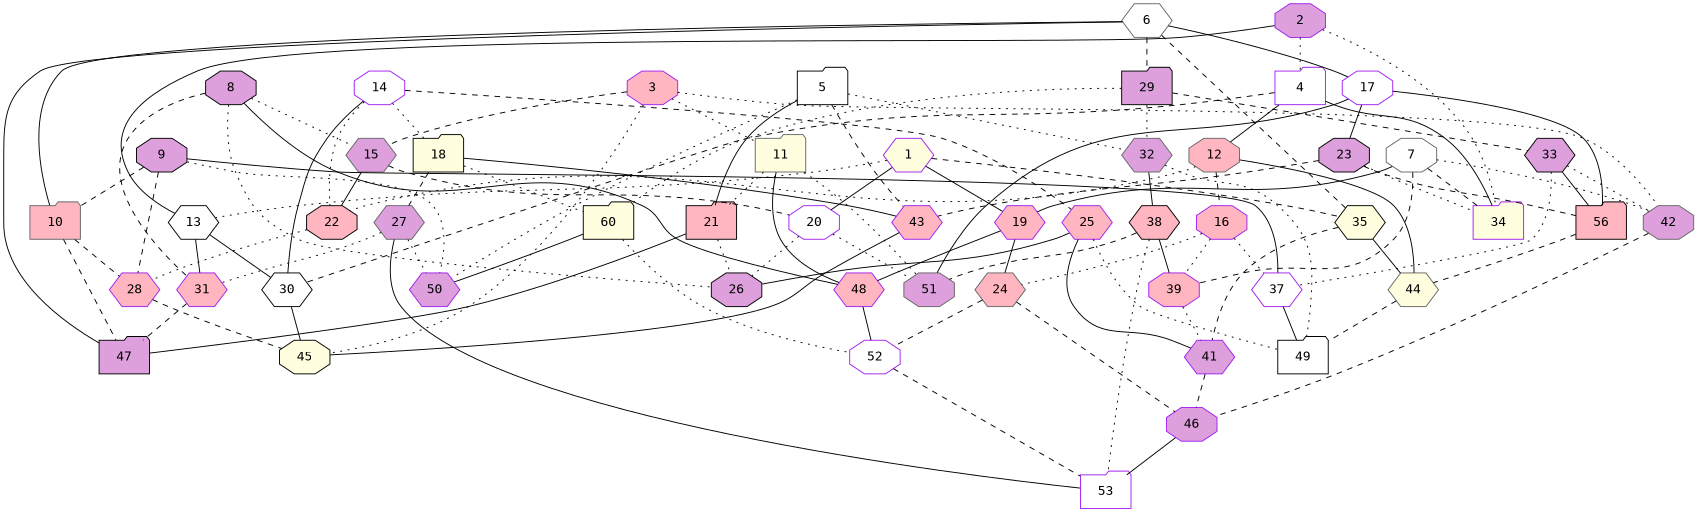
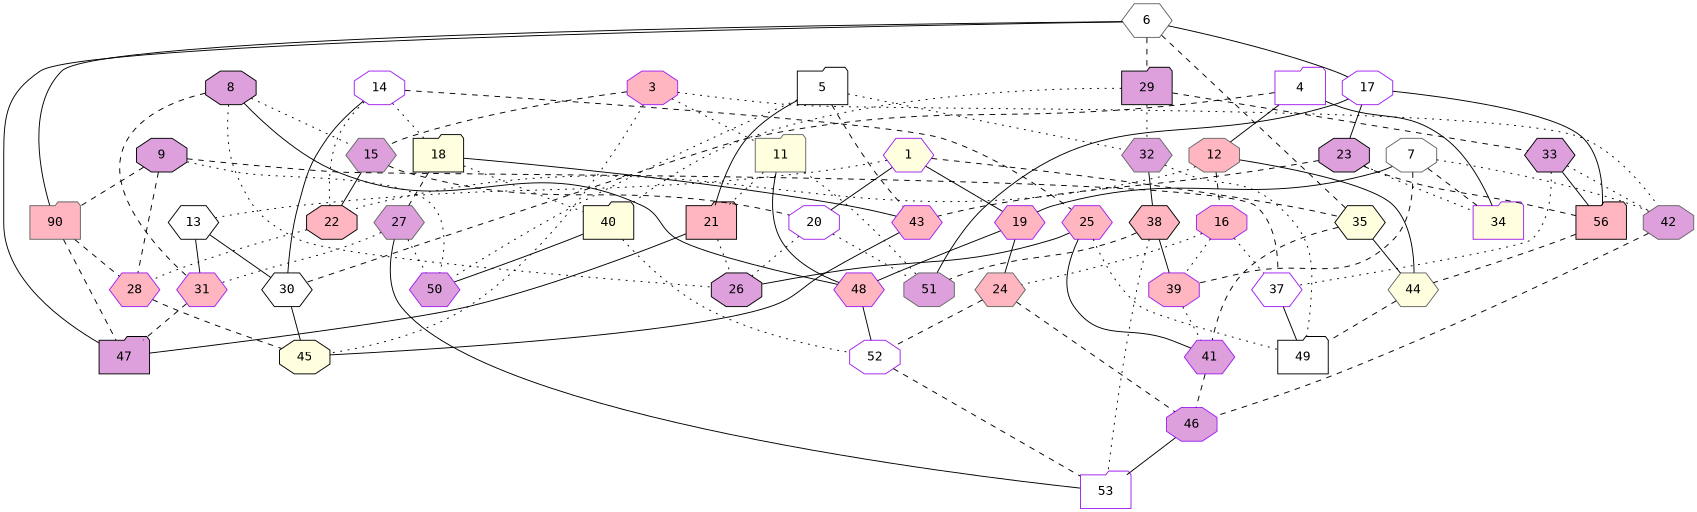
node "2": removed
edge "9" -- "37": style solid -> dashed
node "10": label "10" -> "90"
node "60": label "60" -> "40"
